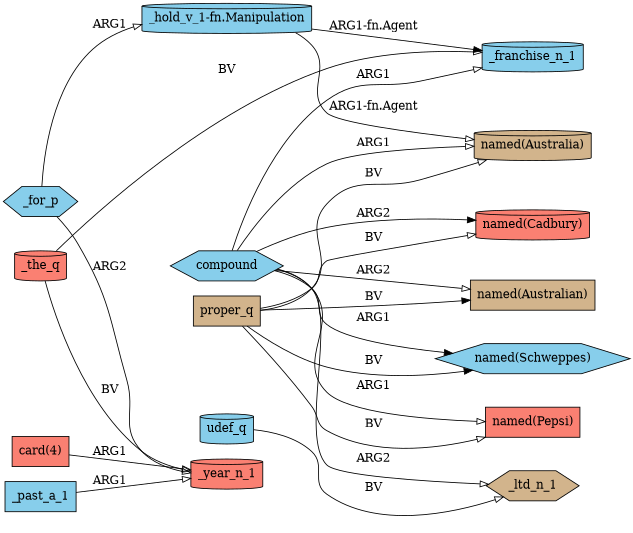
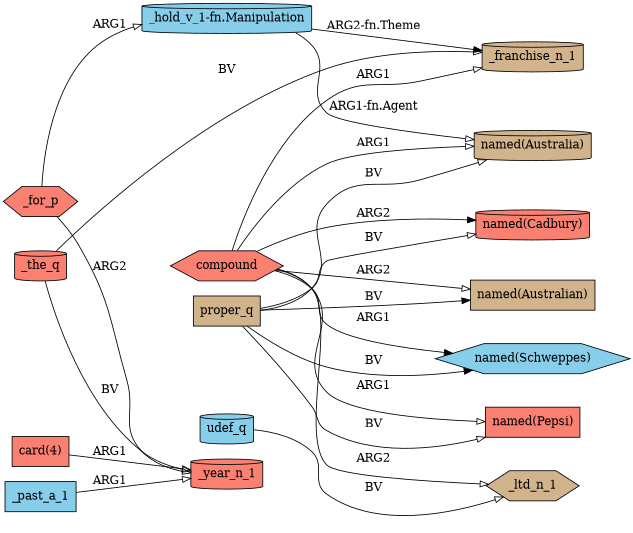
edge "_hold_v_1-fn.Manipulation" -> "_franchise_n_1": label "ARG1-fn.Agent" -> "ARG2-fn.Theme"
node "_franchise_n_1": fillcolor skyblue -> tan
node "_for_p": fillcolor skyblue -> salmon
node "compound": fillcolor skyblue -> salmon
